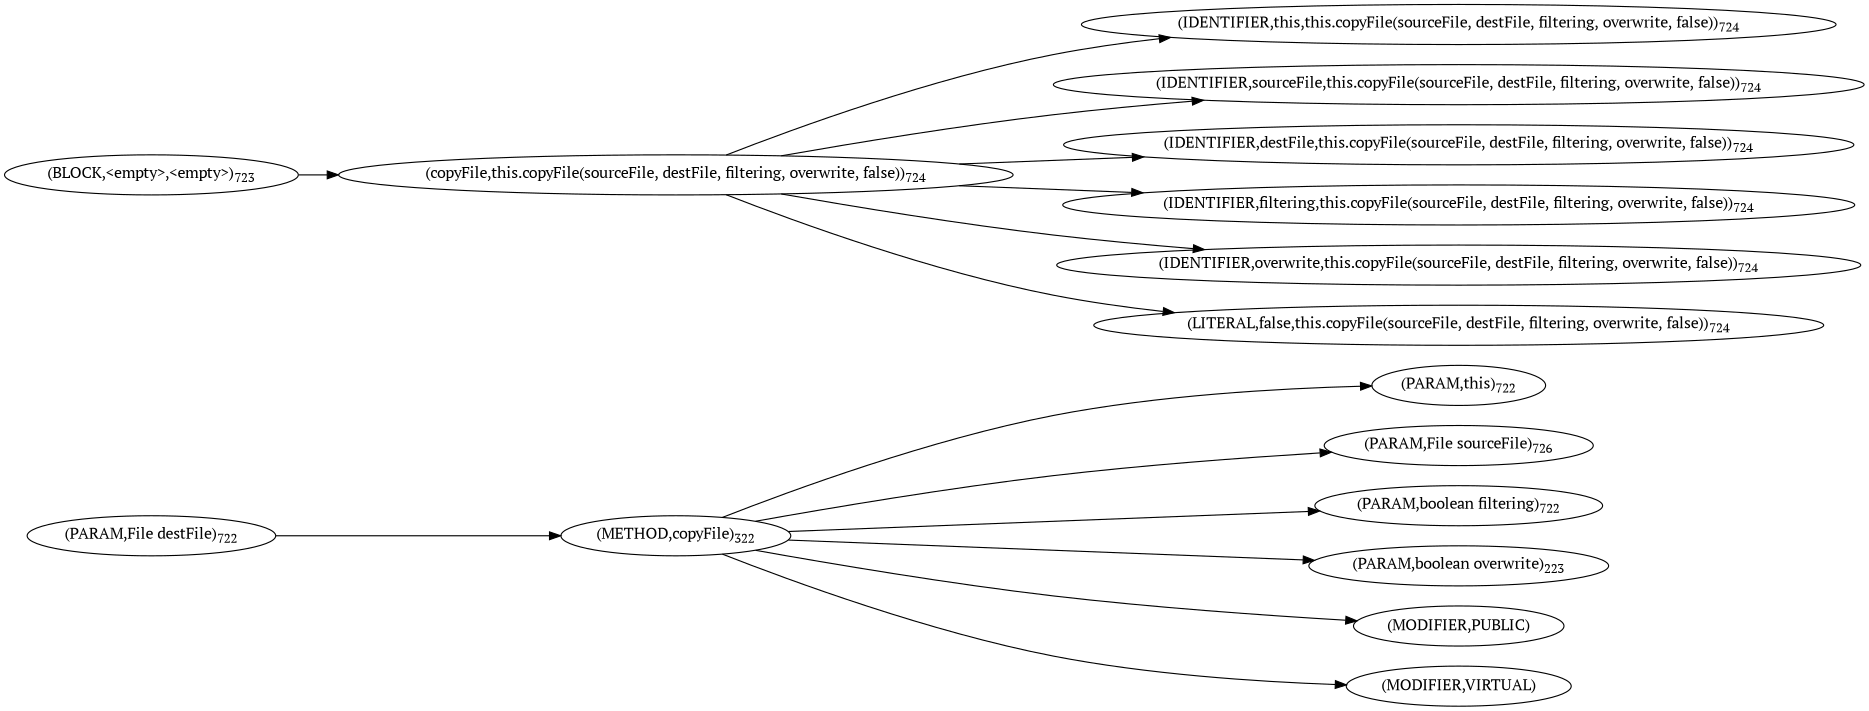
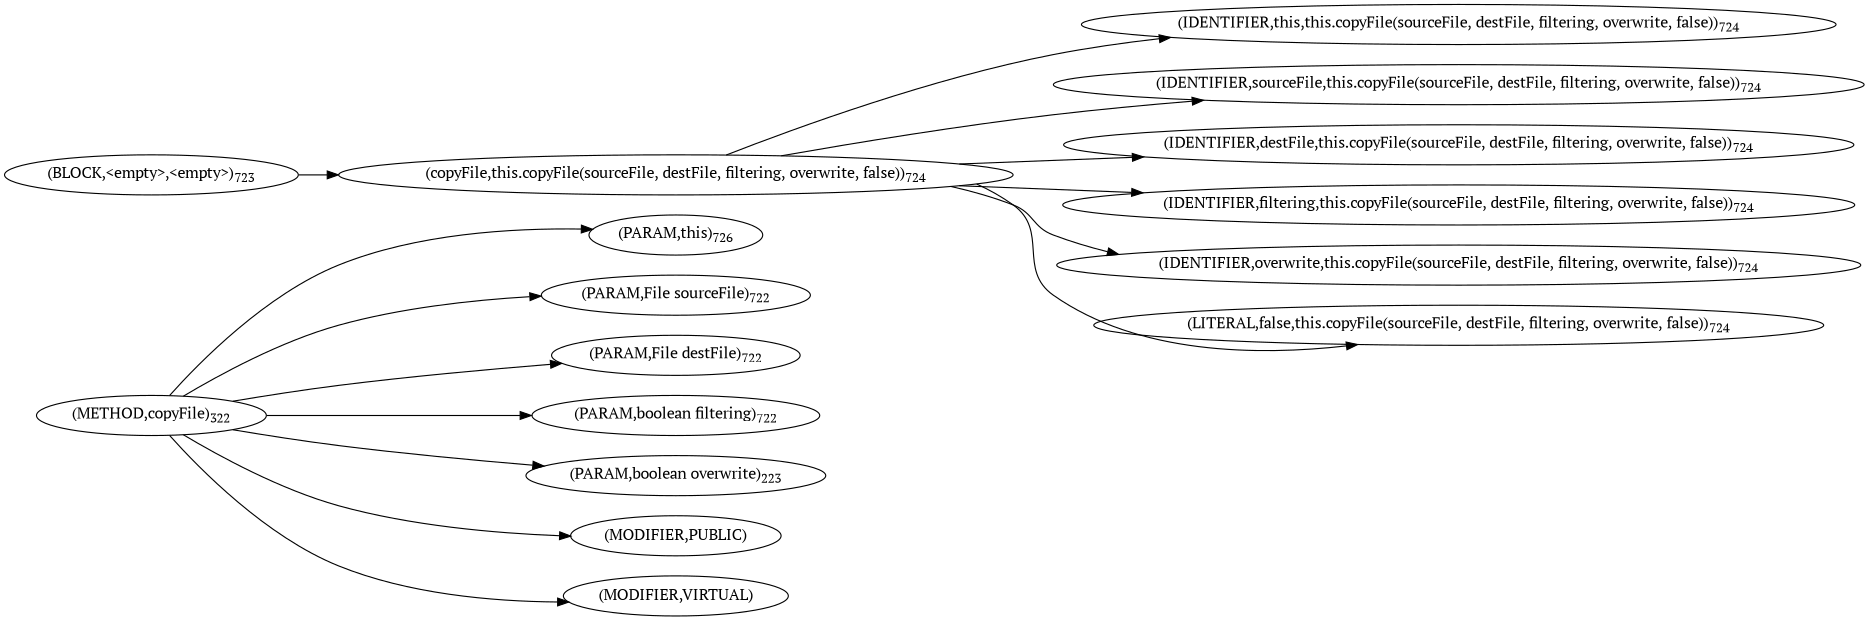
node "(PARAM,this)": text "722" -> "726"
node "(PARAM,File sourceFile)": text "726" -> "722"
edge "(PARAM,File destFile)" -> "(METHOD,copyFile)": reversed
